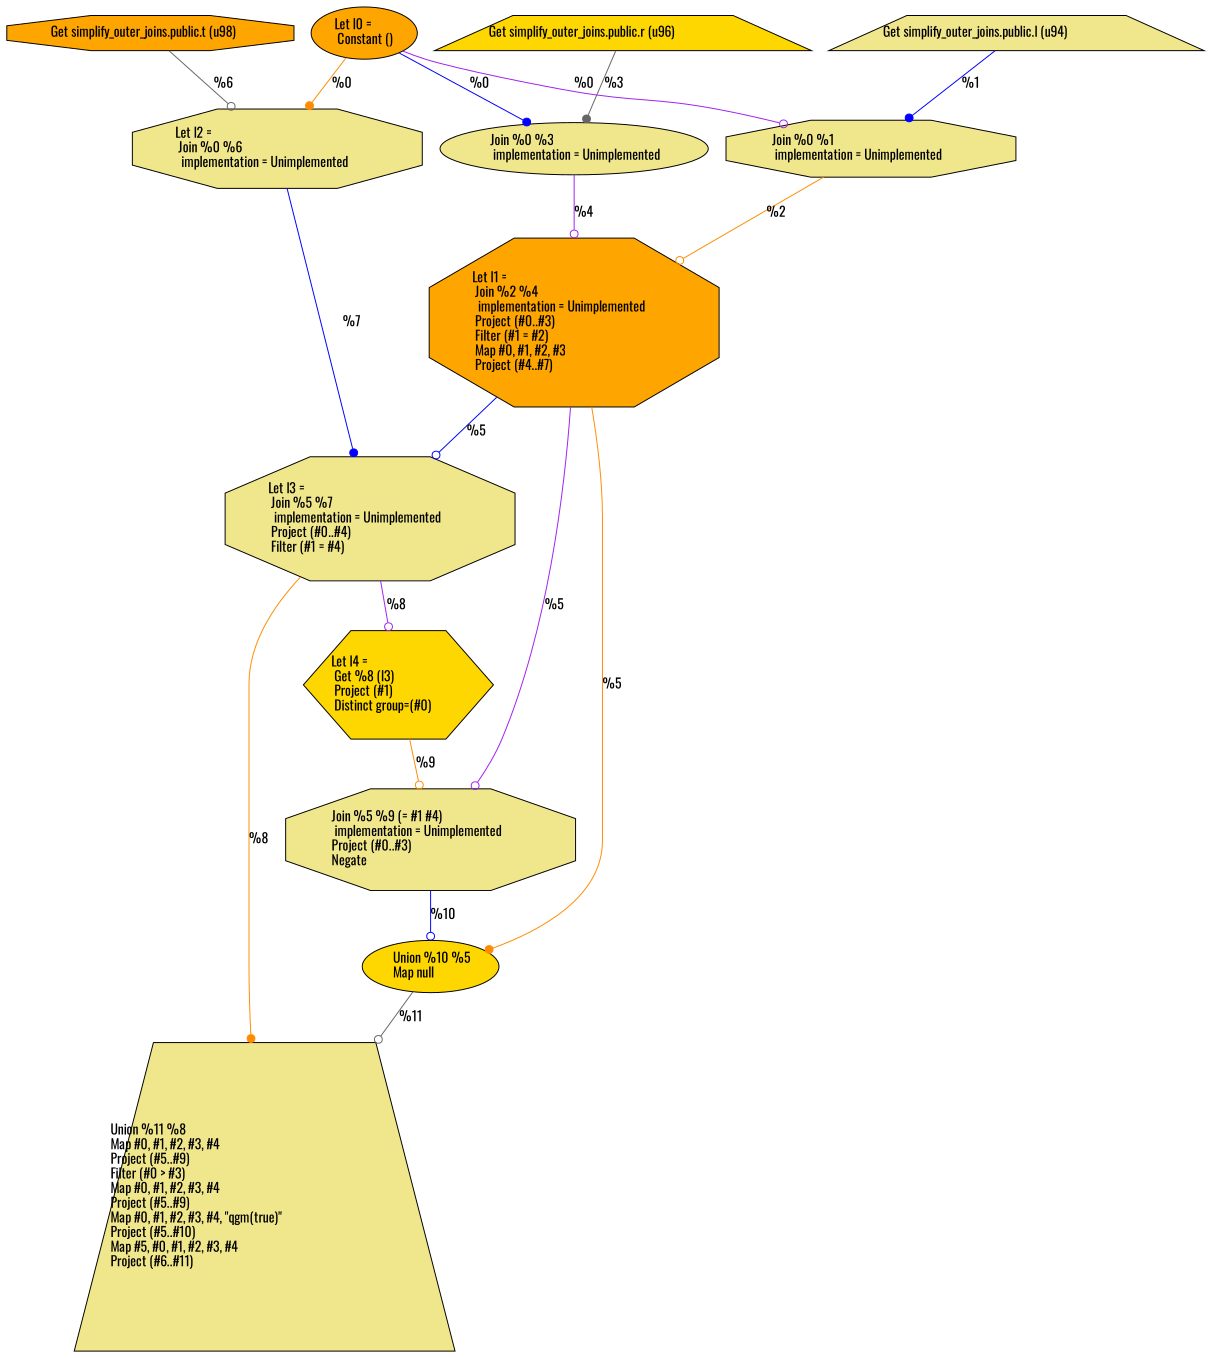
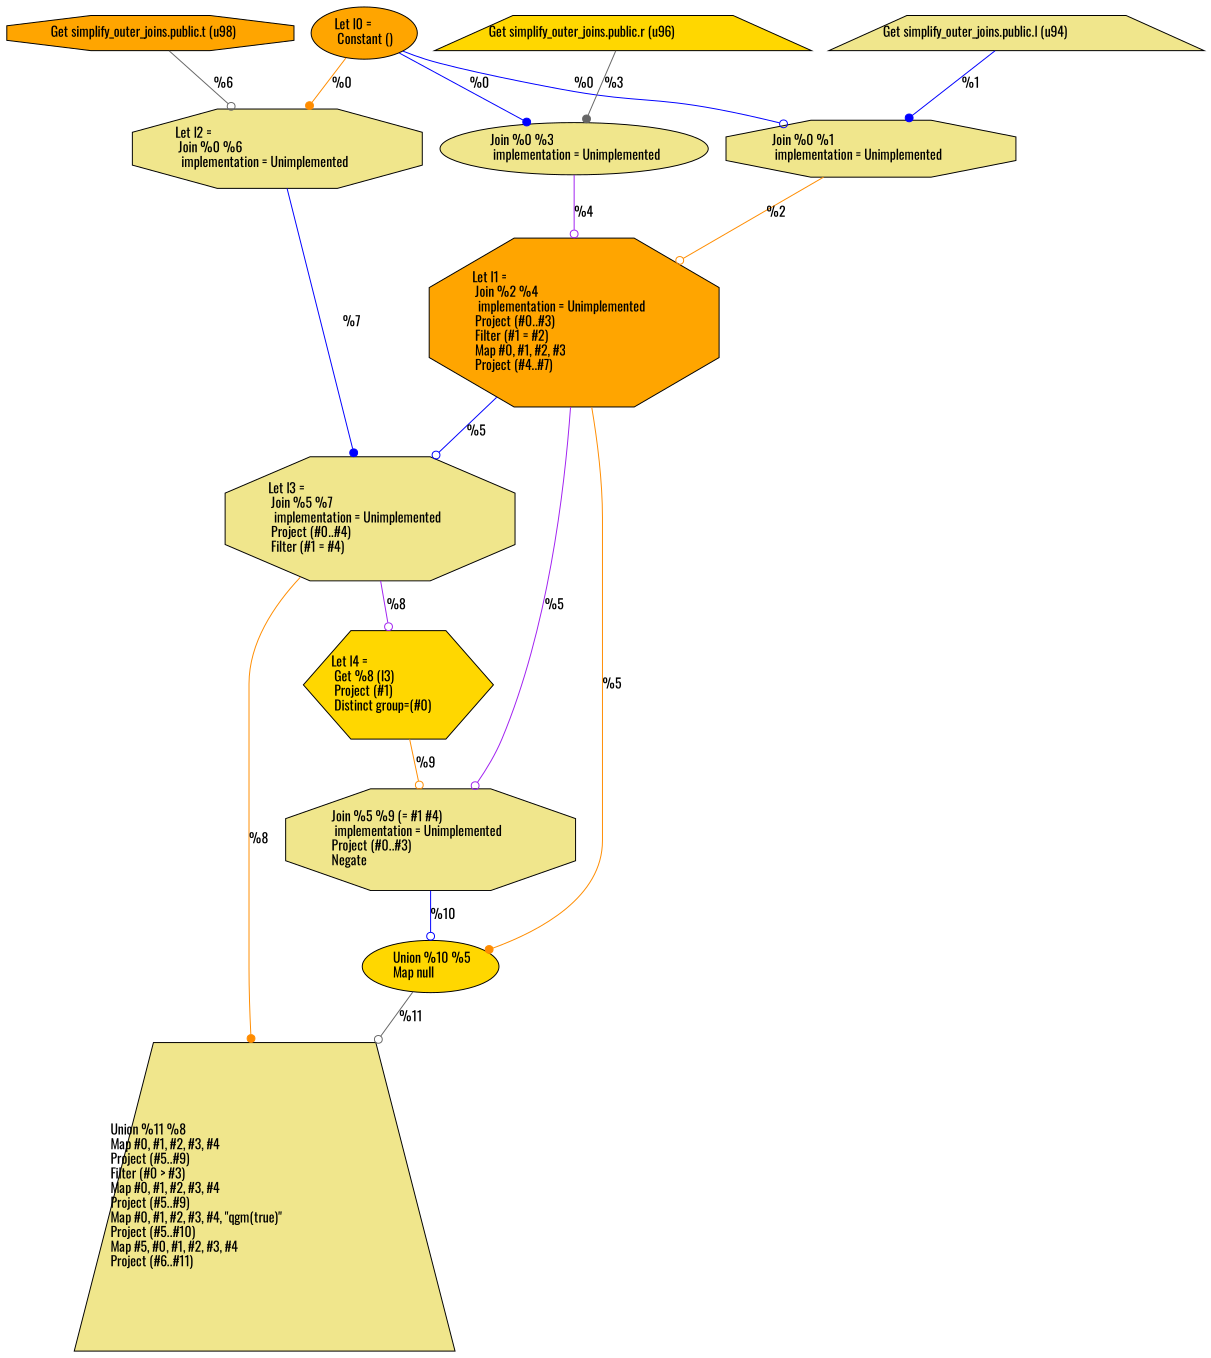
edge "Let l0 = Constant ()" -> "Join %0 %1 implementation = Unimplemented": color purple -> blue
